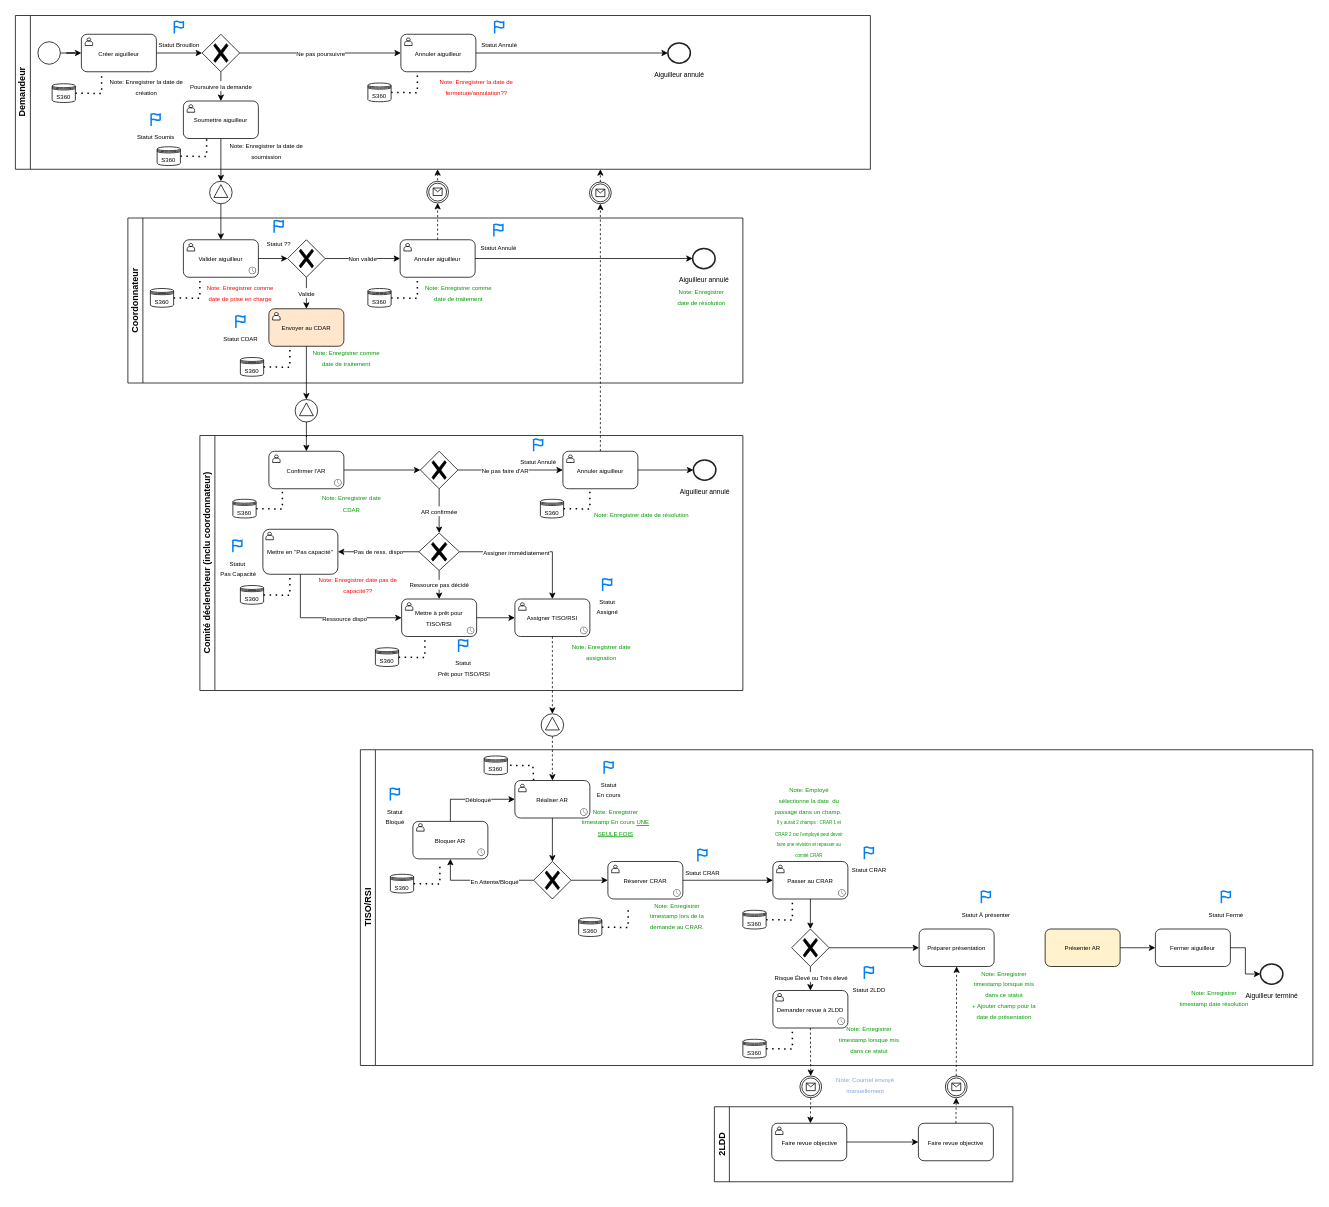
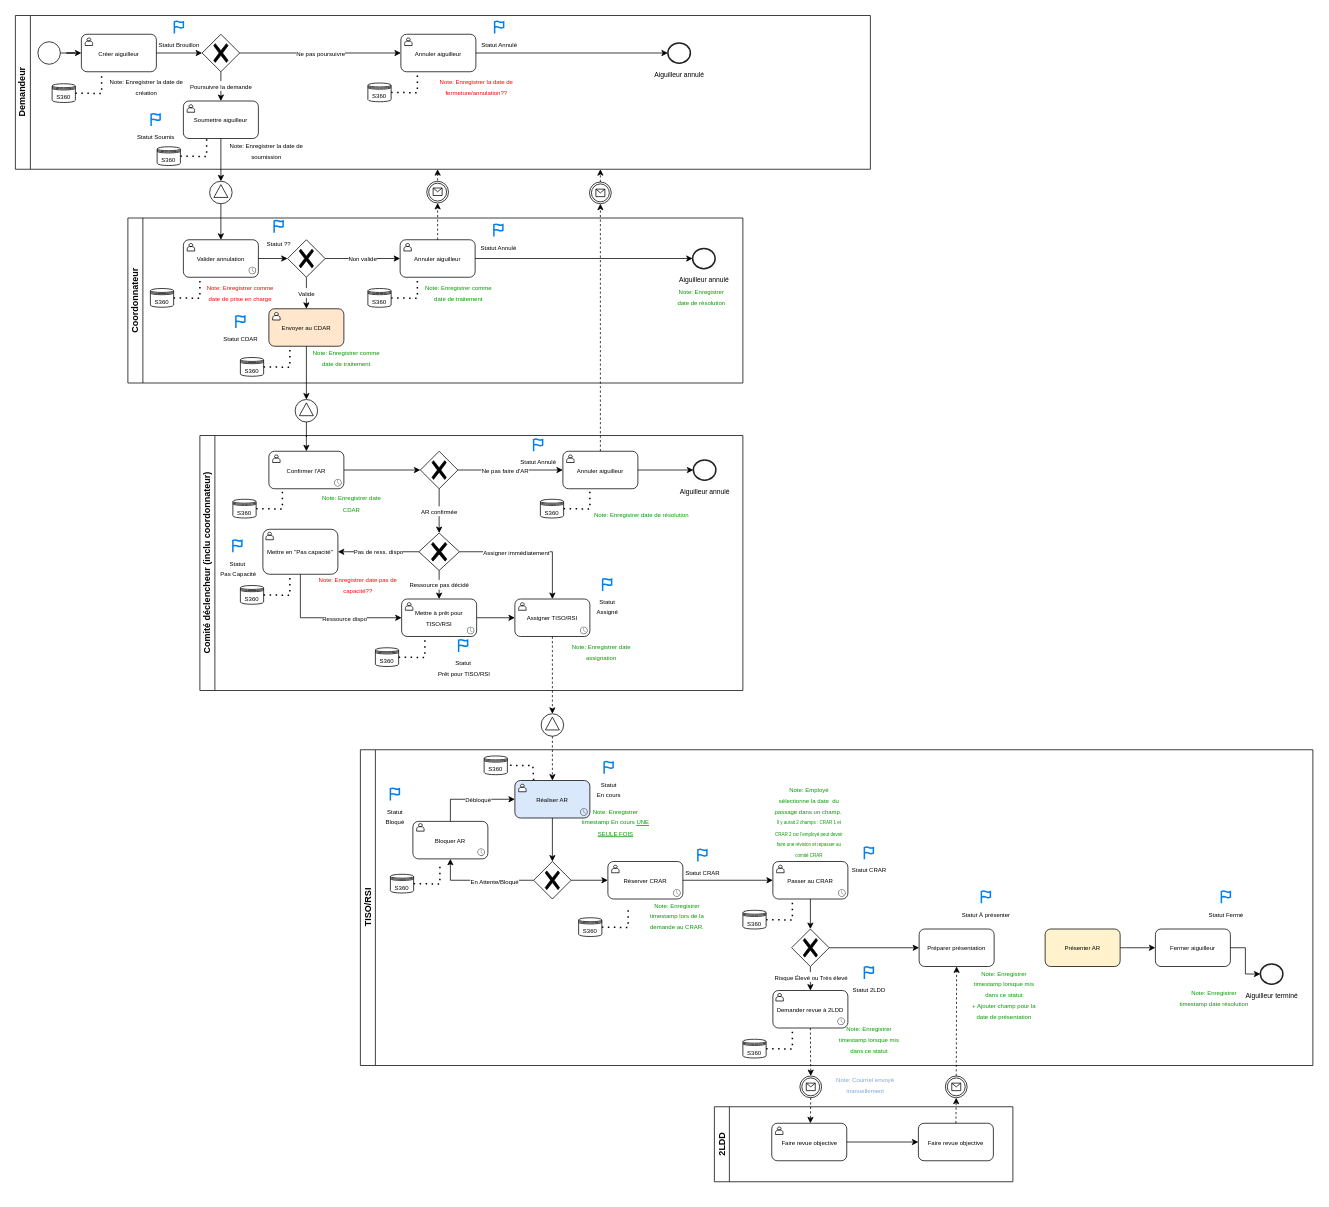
node "Valider aiguilleur": label "Valider aiguilleur" -> "Valider annulation"
node "Réaliser AR": fillcolor #ffffff -> #dae8fc
